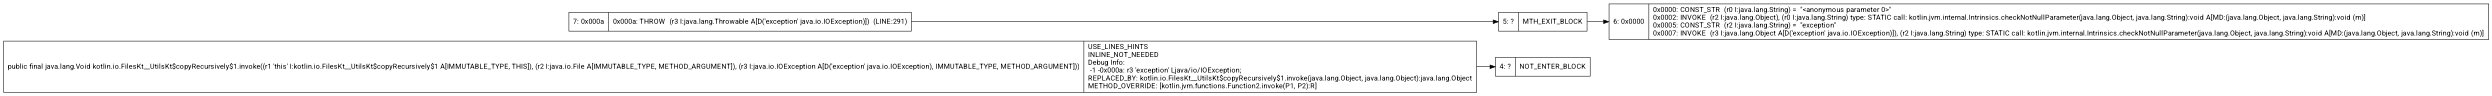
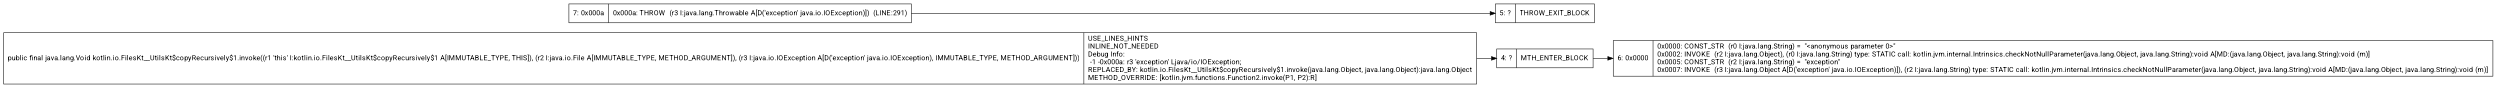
node "5: ?": text "MTH_EXIT_BLOCK" -> "THROW_EXIT_BLOCK"
edge "5: ?" -> "6: 0x0000": now "4: ?" -> "6: 0x0000"
node "4: ?": text "NOT_ENTER_BLOCK" -> "MTH_ENTER_BLOCK"
